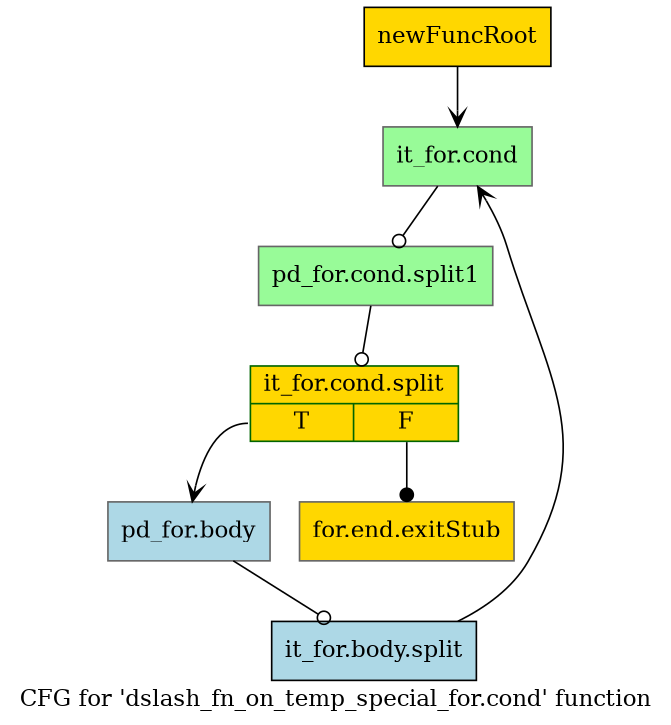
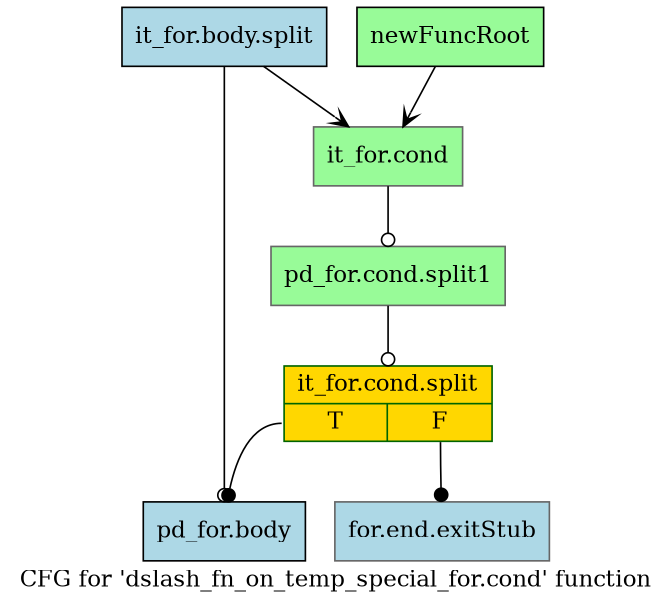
node "newFuncRoot": fillcolor gold -> palegreen
edge "it_for.cond.split" -> "pd_for.body": arrowhead vee -> dot
node "pd_for.body": color gray40 -> black
node "for.end.exitStub": fillcolor gold -> lightblue
edge "pd_for.body" -> "it_for.body.split": reversed
